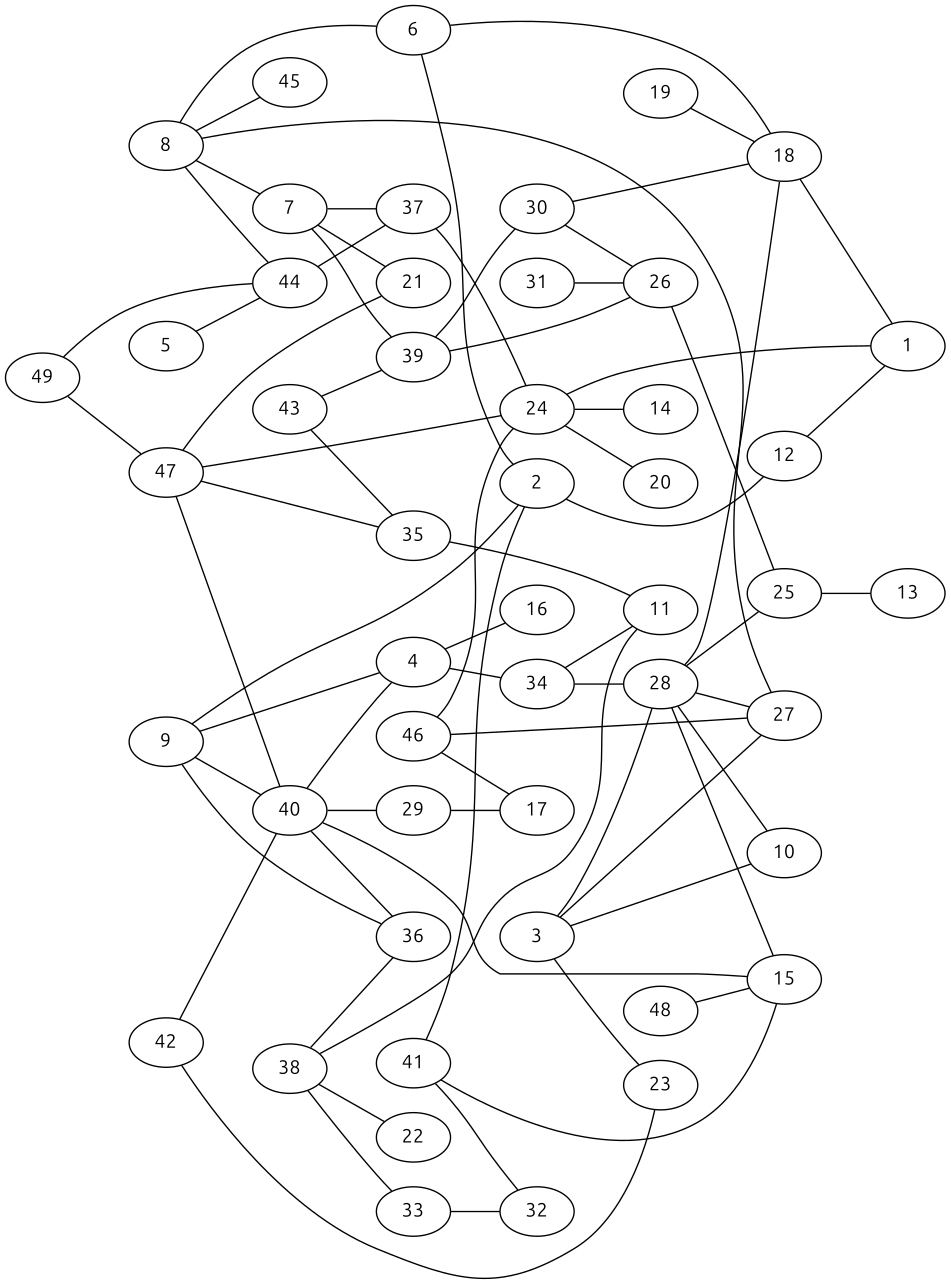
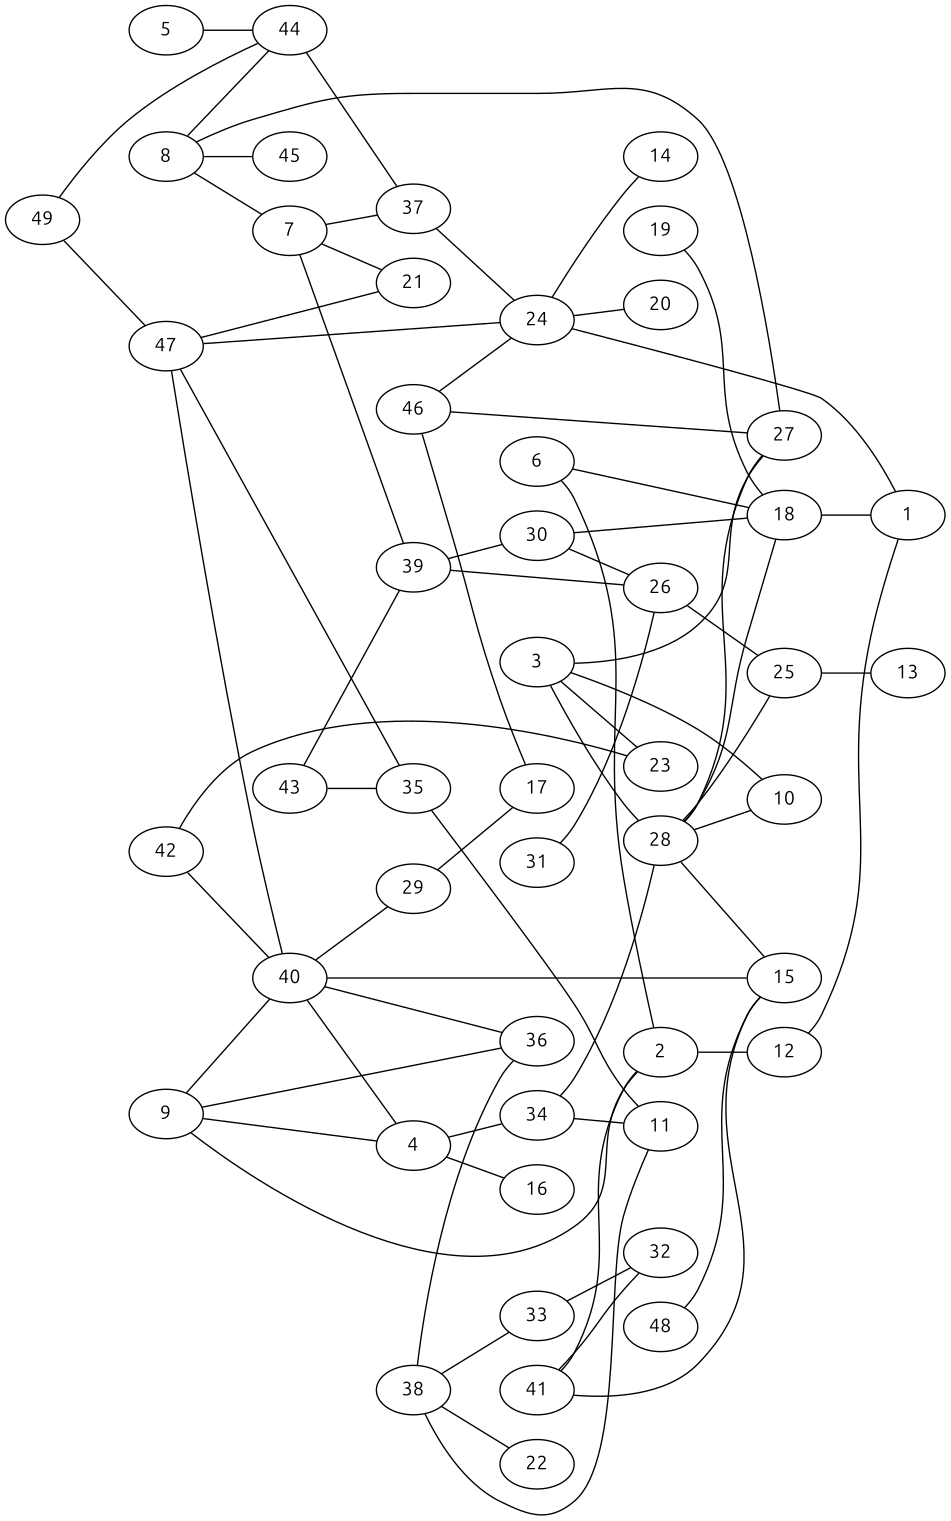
edge "6" -- "8": removed
